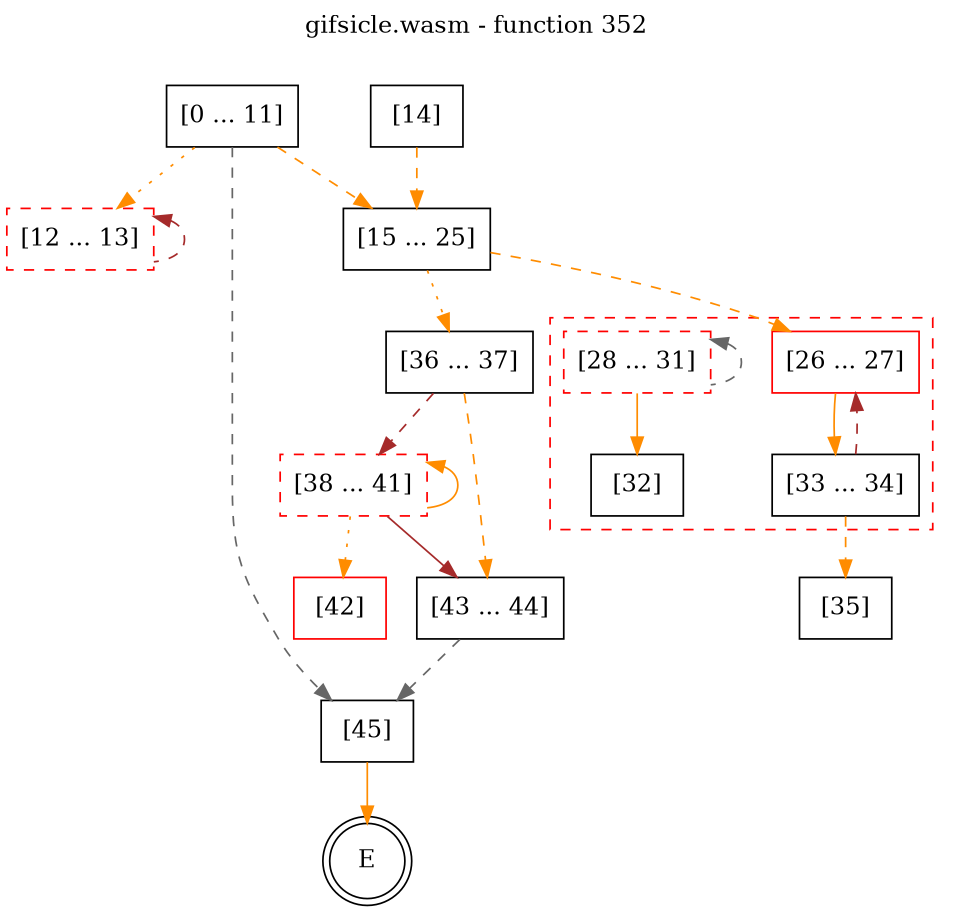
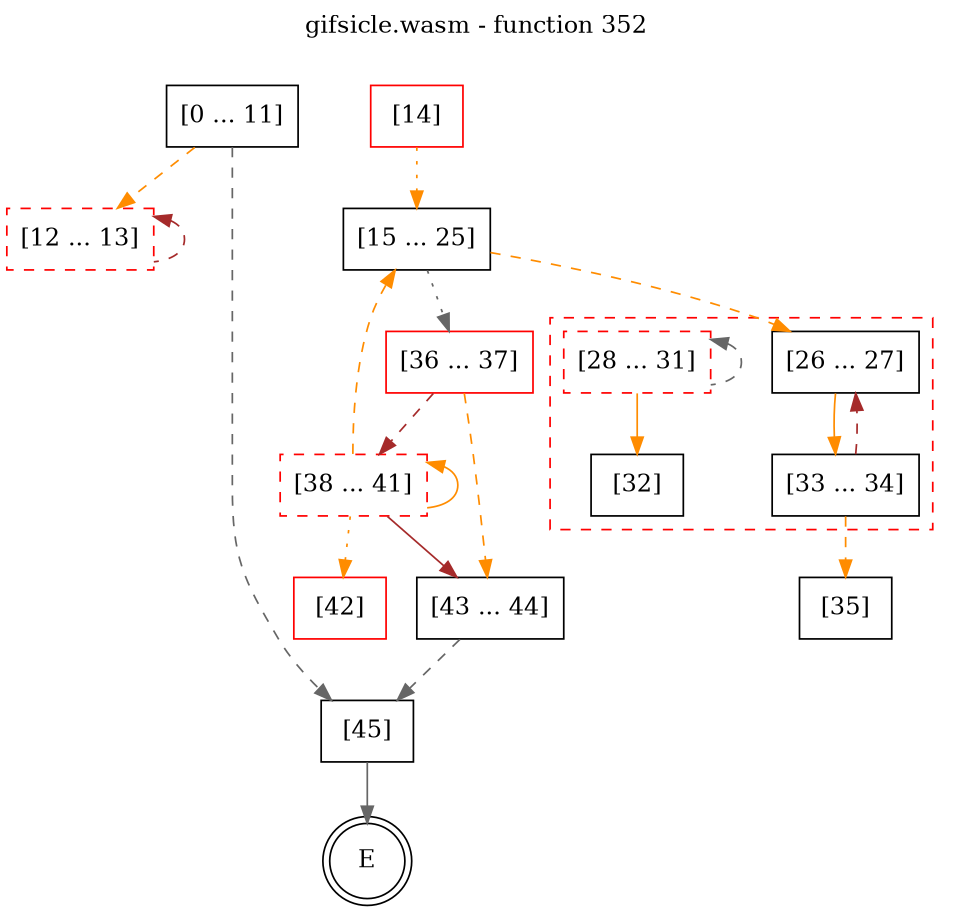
node "[14]": color black -> red
edge "[14]" -> "[15 ... 25]": style dashed -> dotted
edge "[0 ... 11]" -> "[12 ... 13]": style dotted -> dashed
edge "[0 ... 11]" -> "[15 ... 25]": now "[38 ... 41]" -> "[15 ... 25]"
edge "[15 ... 25]" -> "[36 ... 37]": color darkorange -> gray40
node "[36 ... 37]": color black -> red
node "[26 ... 27]": color red -> black
edge "[45]" -> "E": color darkorange -> gray40
